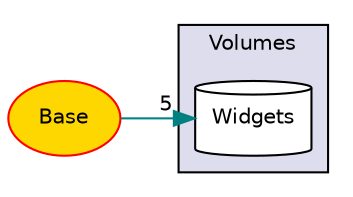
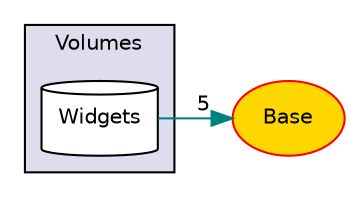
edge "Base" -> "Widgets": reversed
